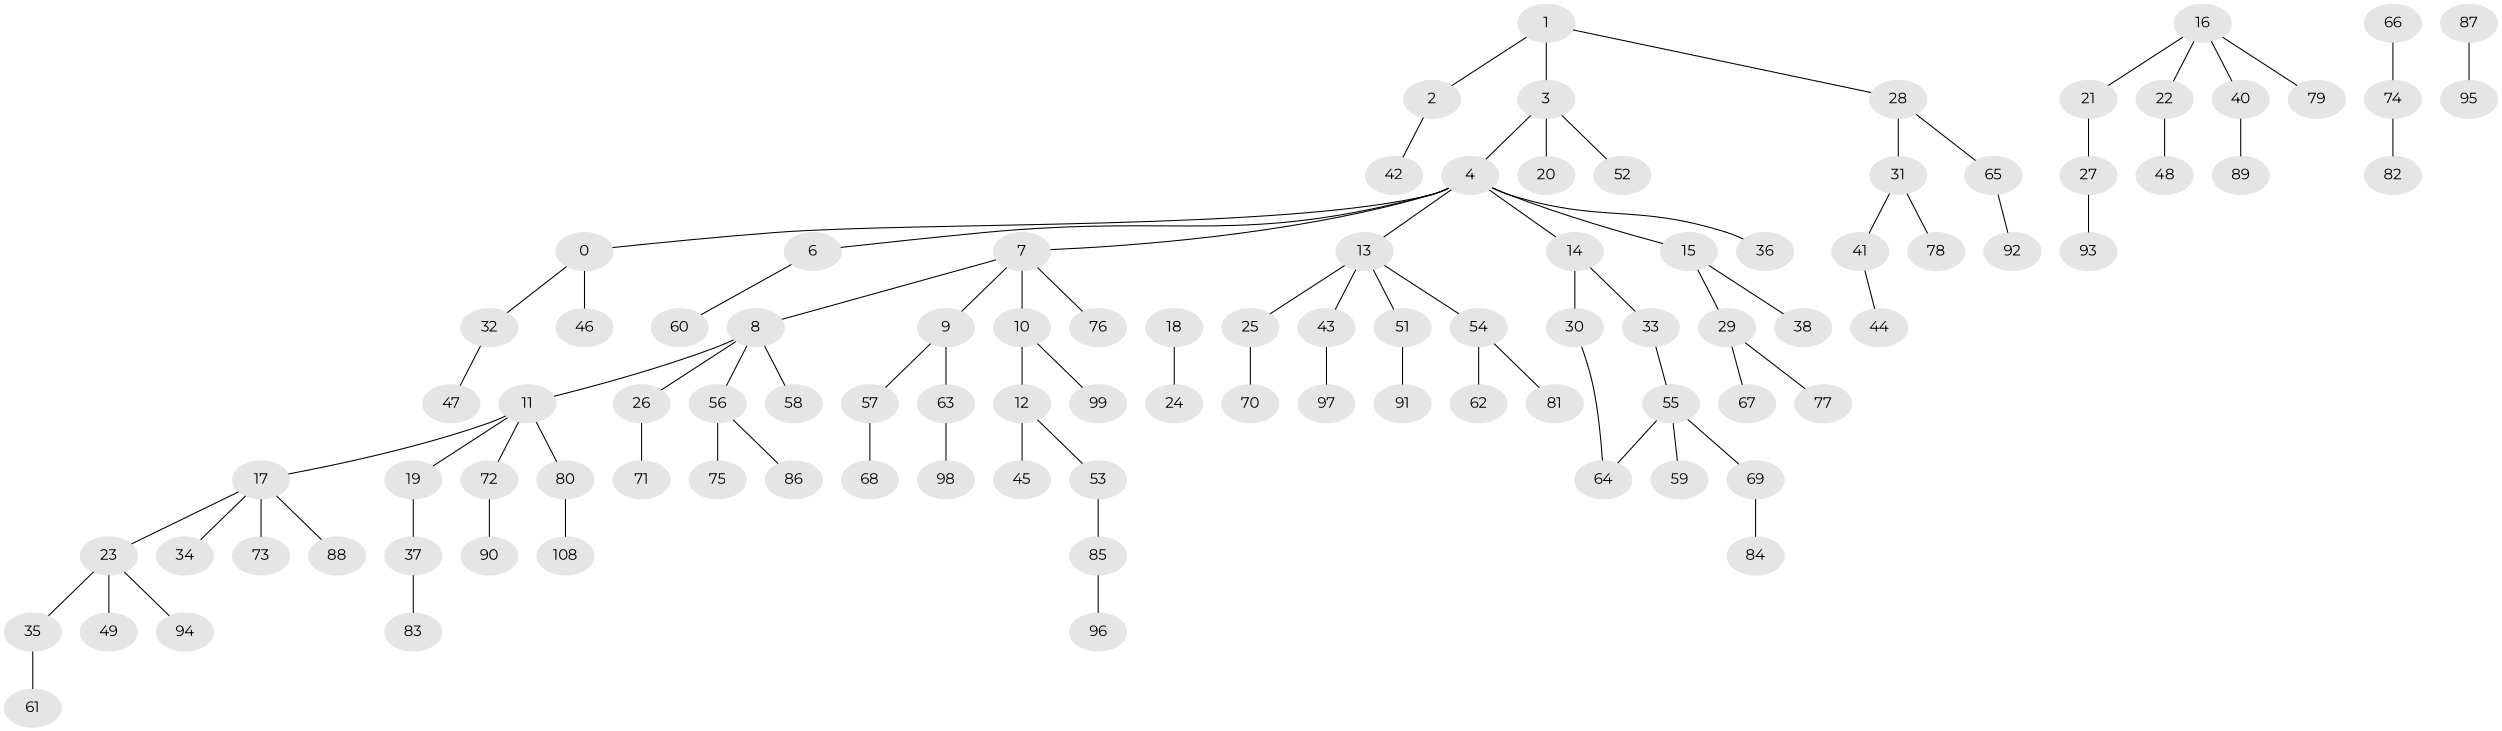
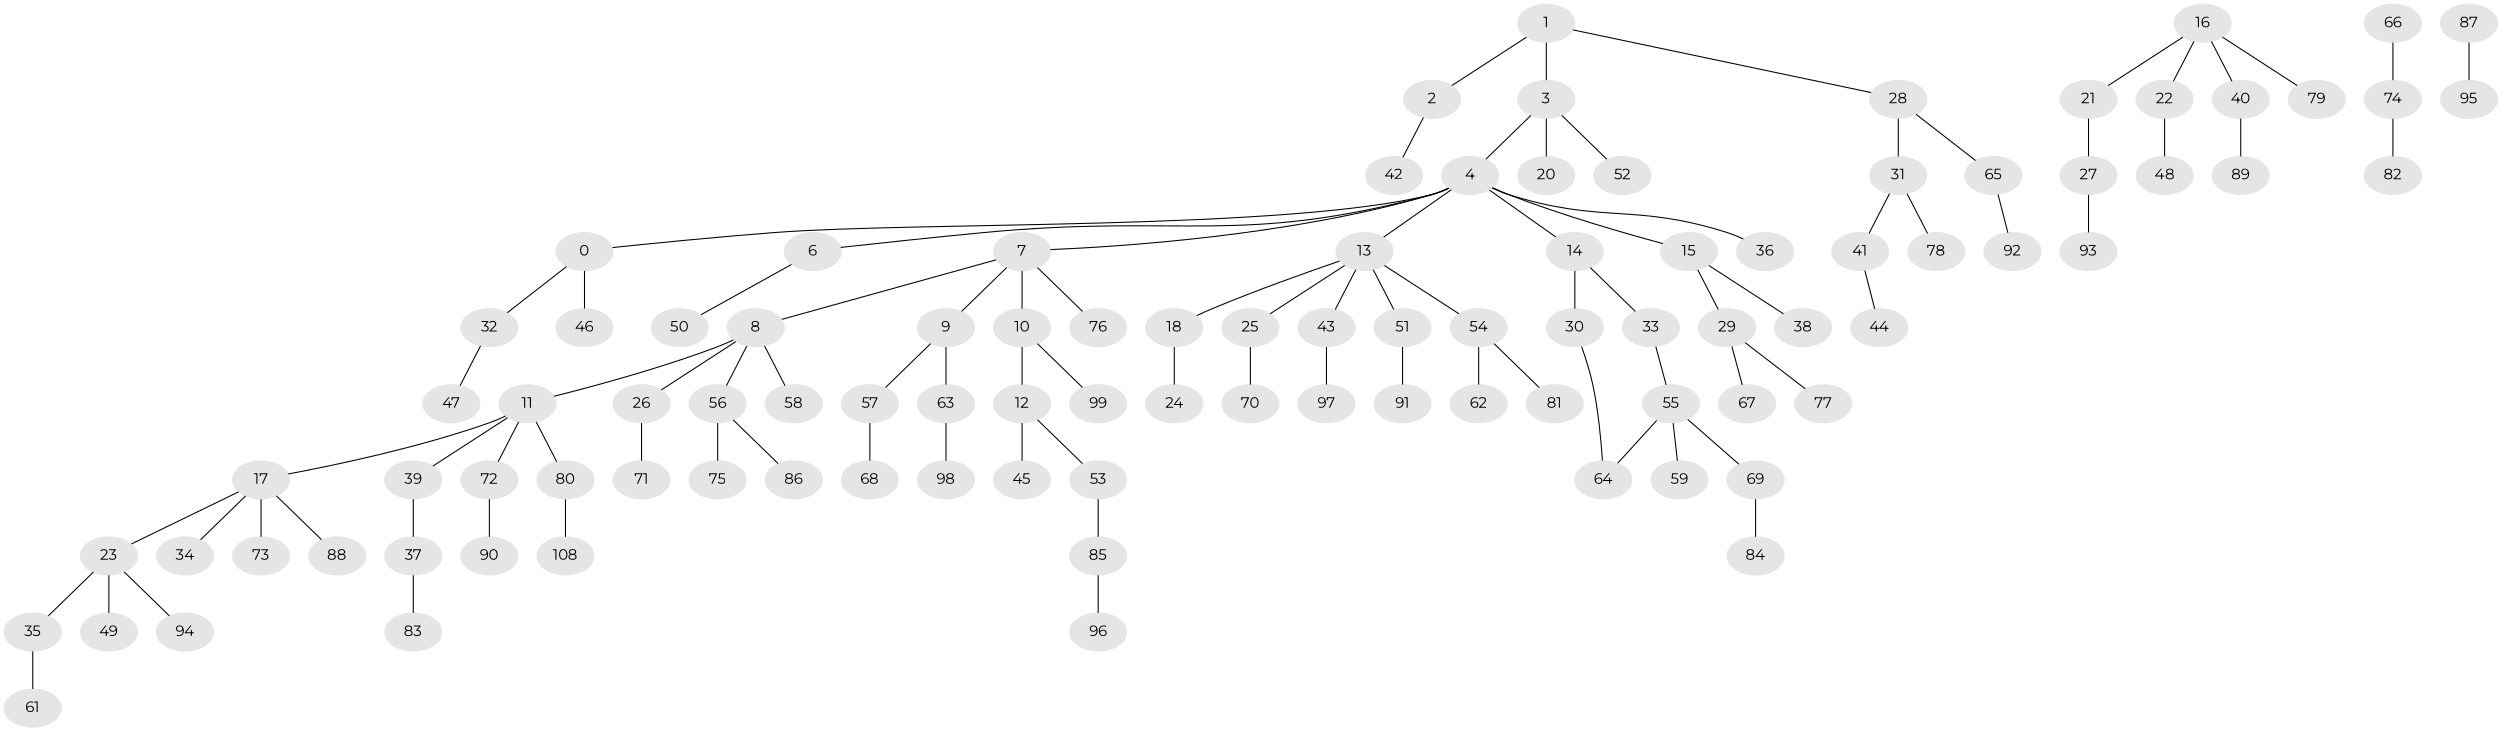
edge "13" -- "18": added
node "60": label "60" -> "50"
node "19": label "19" -> "39"
